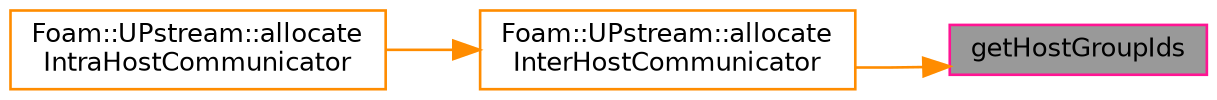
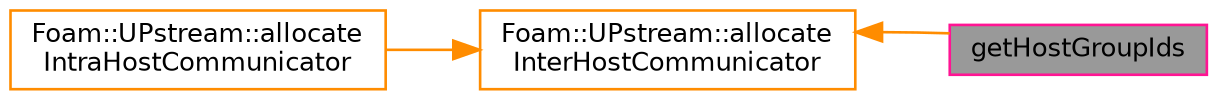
edge "Foam::UPstream::allocate InterHostCommunicator" -> "getHostGroupIds": reversed
